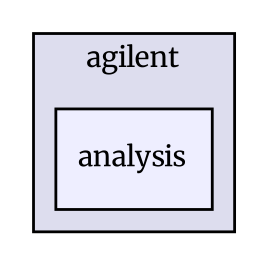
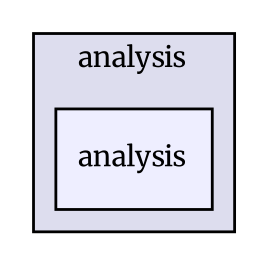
cluster "agilent": label "agilent" -> "analysis"
